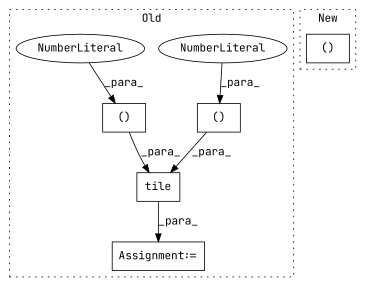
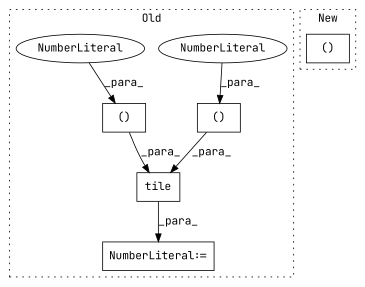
node "Assignment:=": label "Assignment:=" -> "NumberLiteral:="
